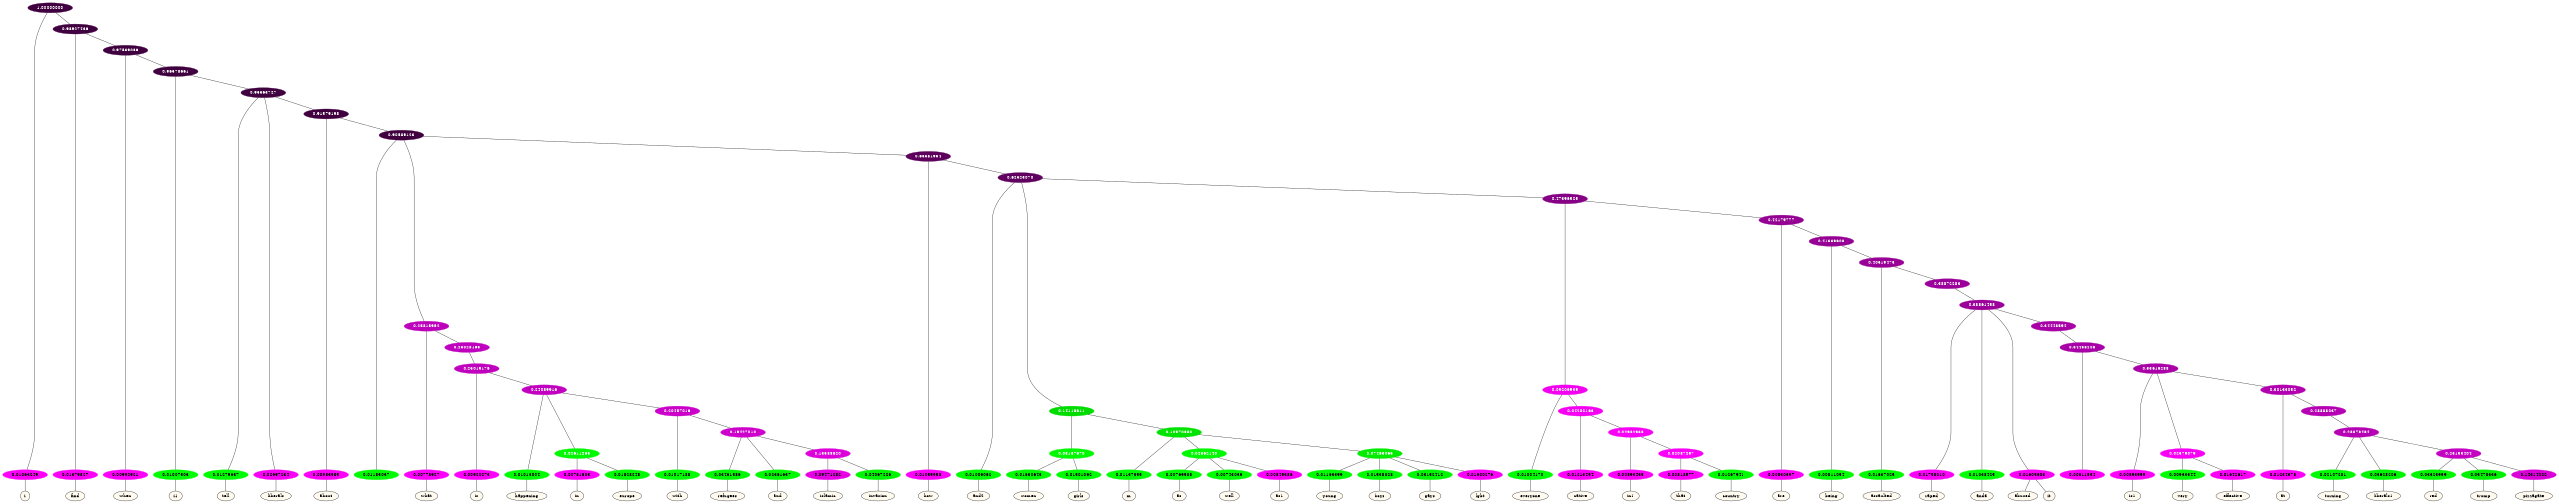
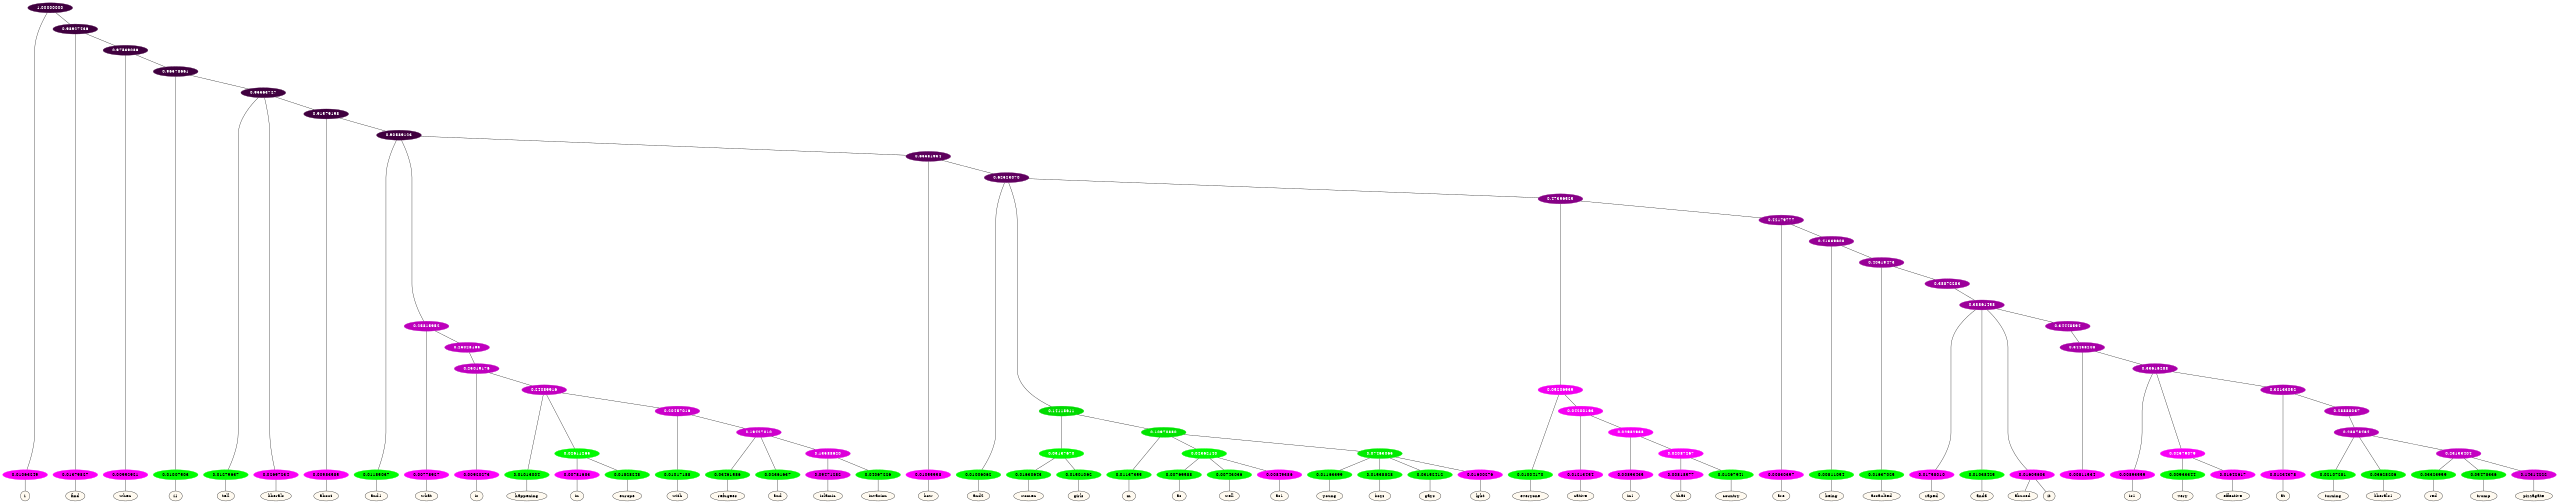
node "and1": added
